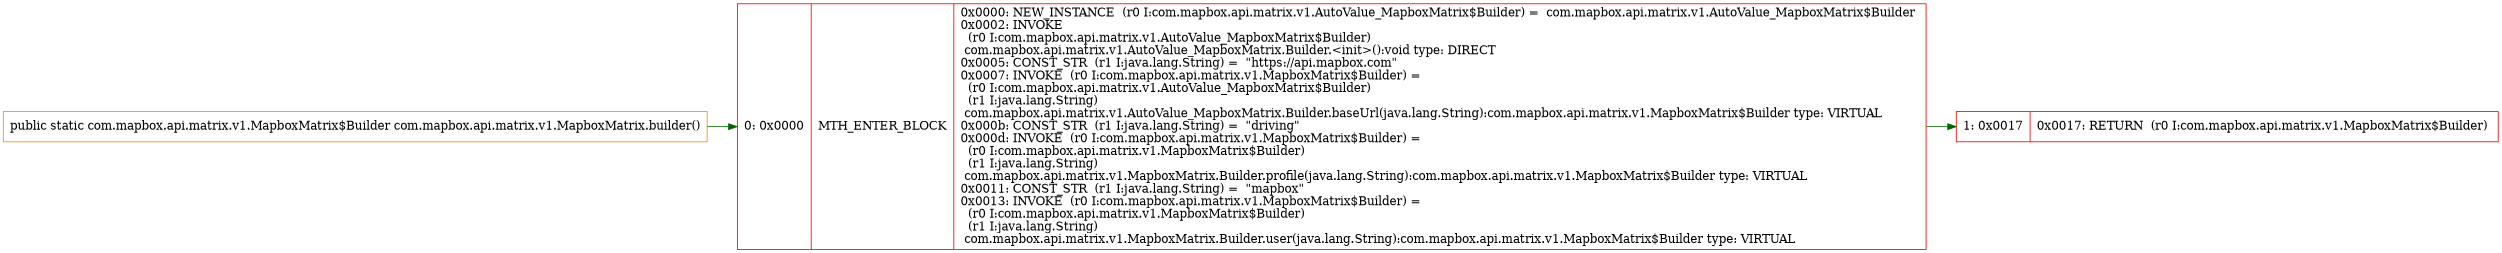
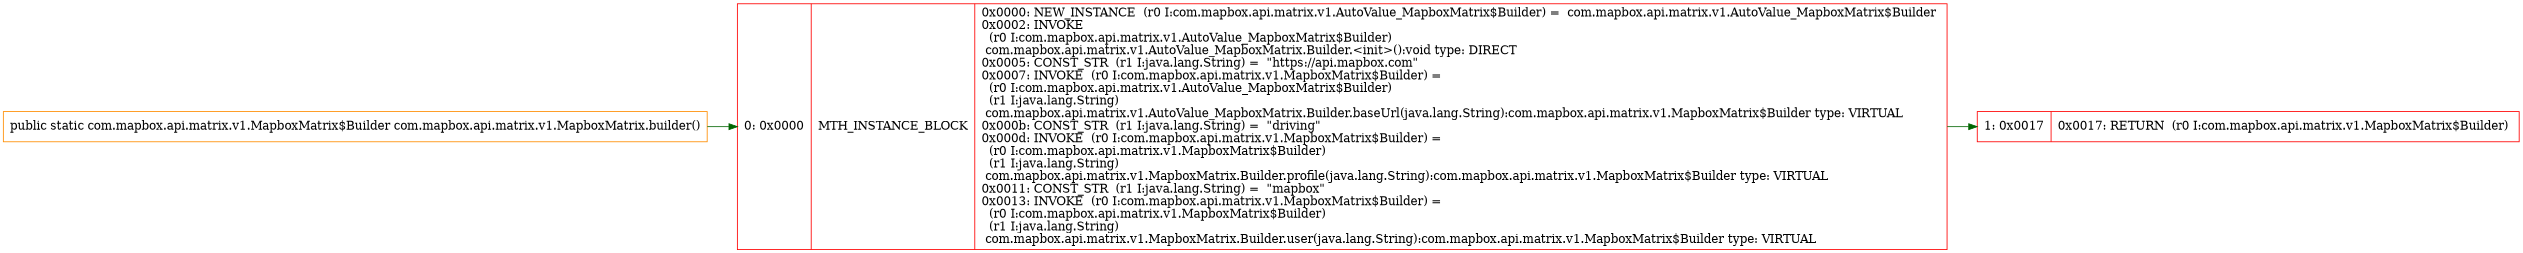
node "0: 0x0000": text "MTH_ENTER_BLOCK" -> "MTH_INSTANCE_BLOCK"
